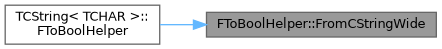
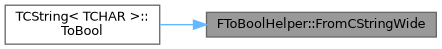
node "TCString< TCHAR >:: FToBoolHelper": label "TCString< TCHAR >:: FToBoolHelper" -> "TCString< TCHAR >:: ToBool"
